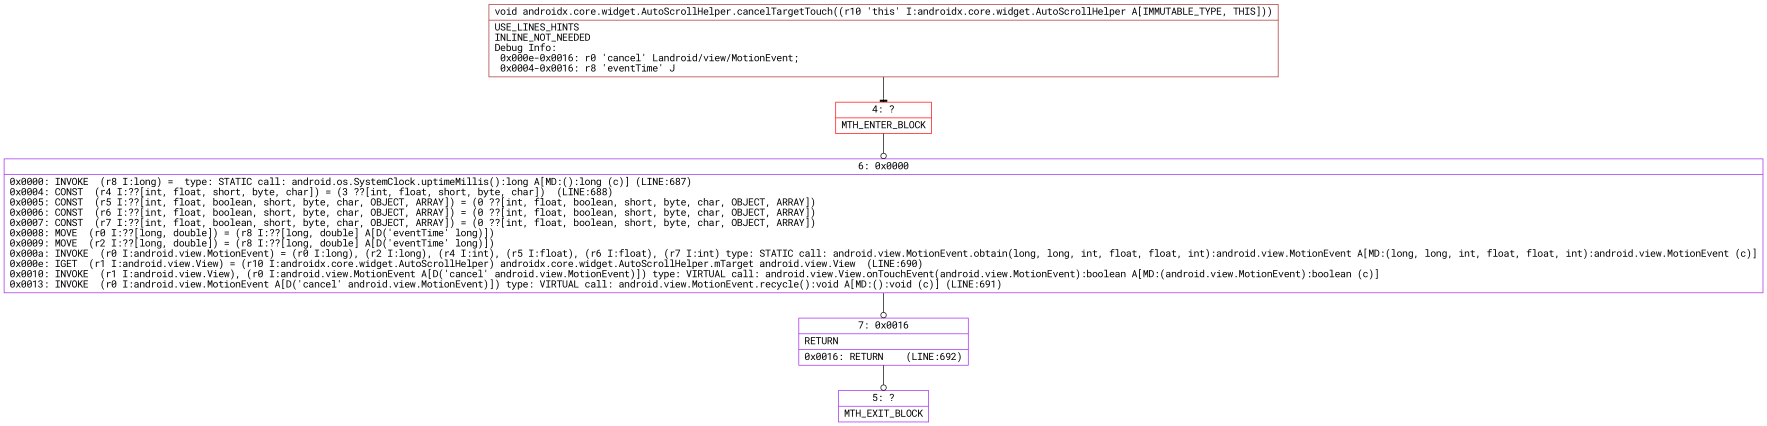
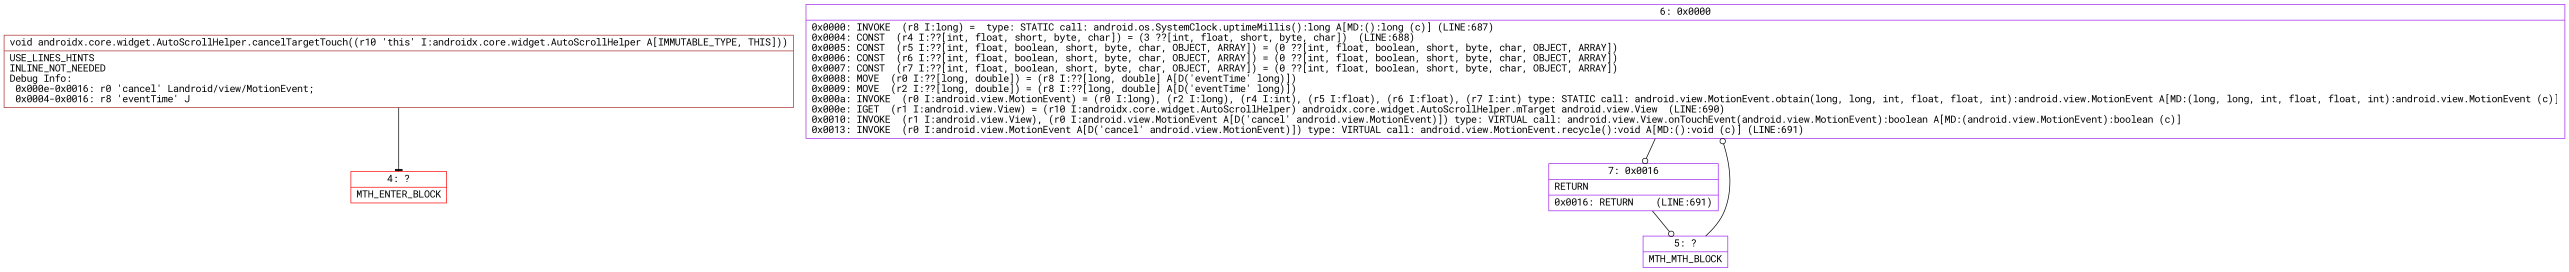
edge "4: ?" -> "6: 0x0000": now "5: ?" -> "6: 0x0000"
node "7: 0x0016": text "0x0016: RETURN    (LINE:692)" -> "0x0016: RETURN    (LINE:691)"
node "5: ?": text "MTH_EXIT_BLOCK" -> "MTH_MTH_BLOCK"
